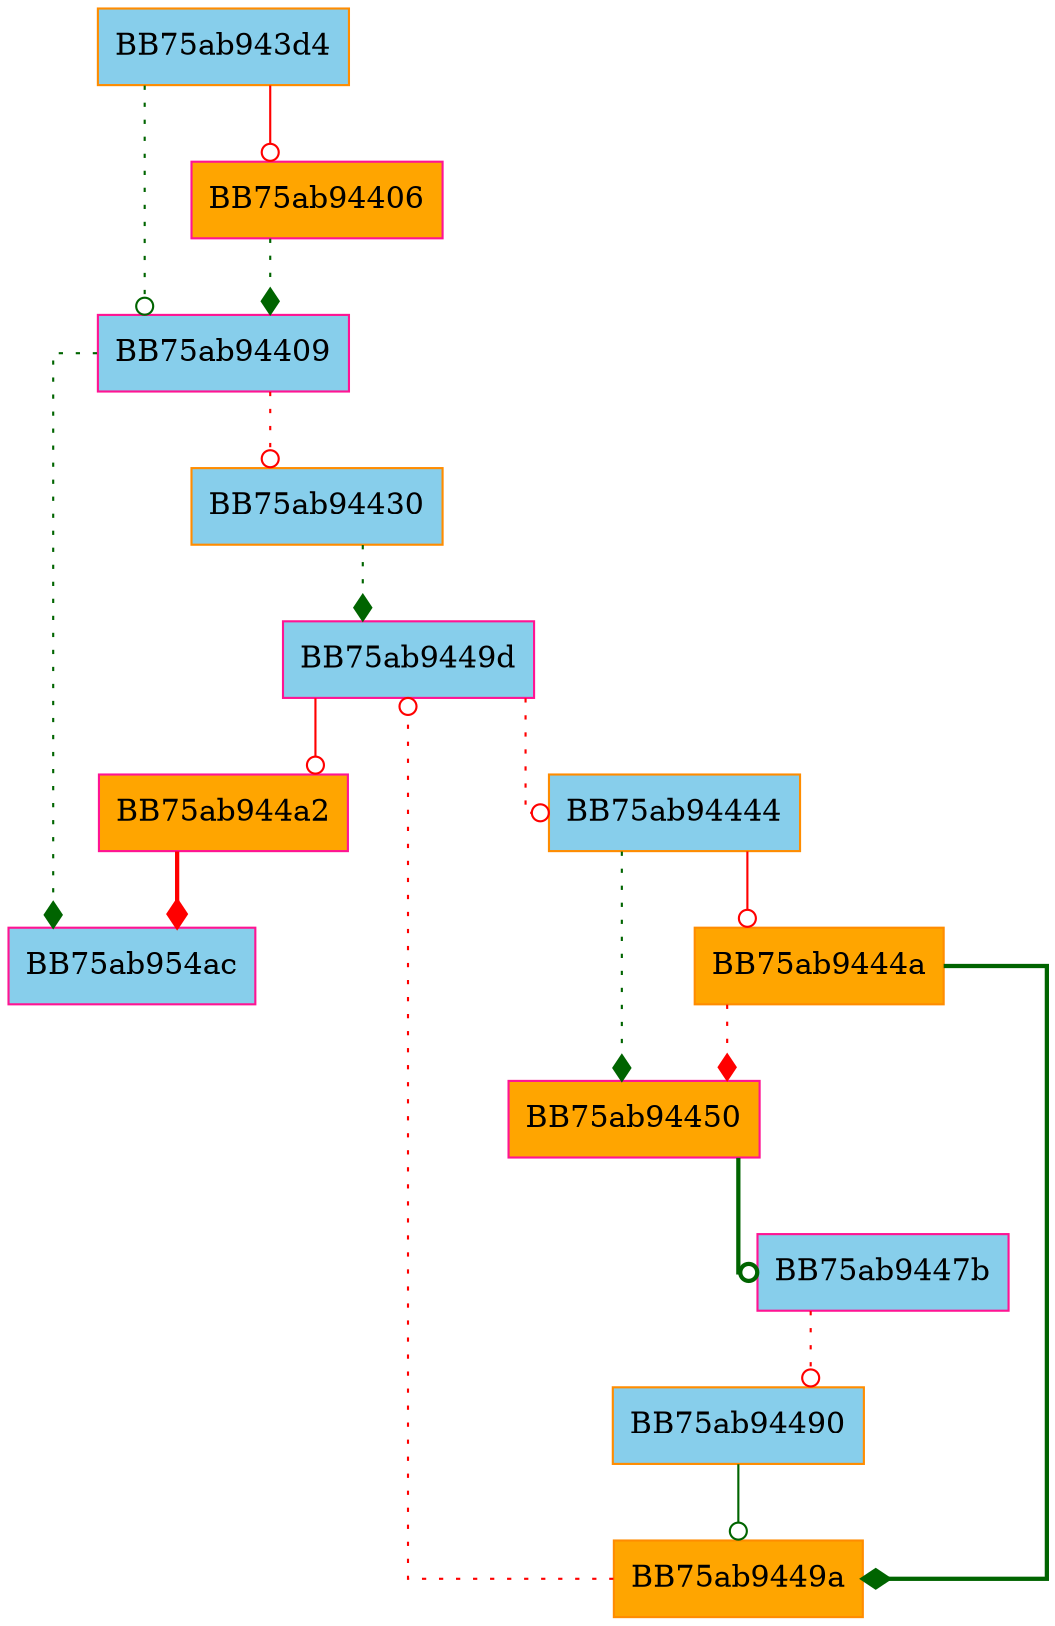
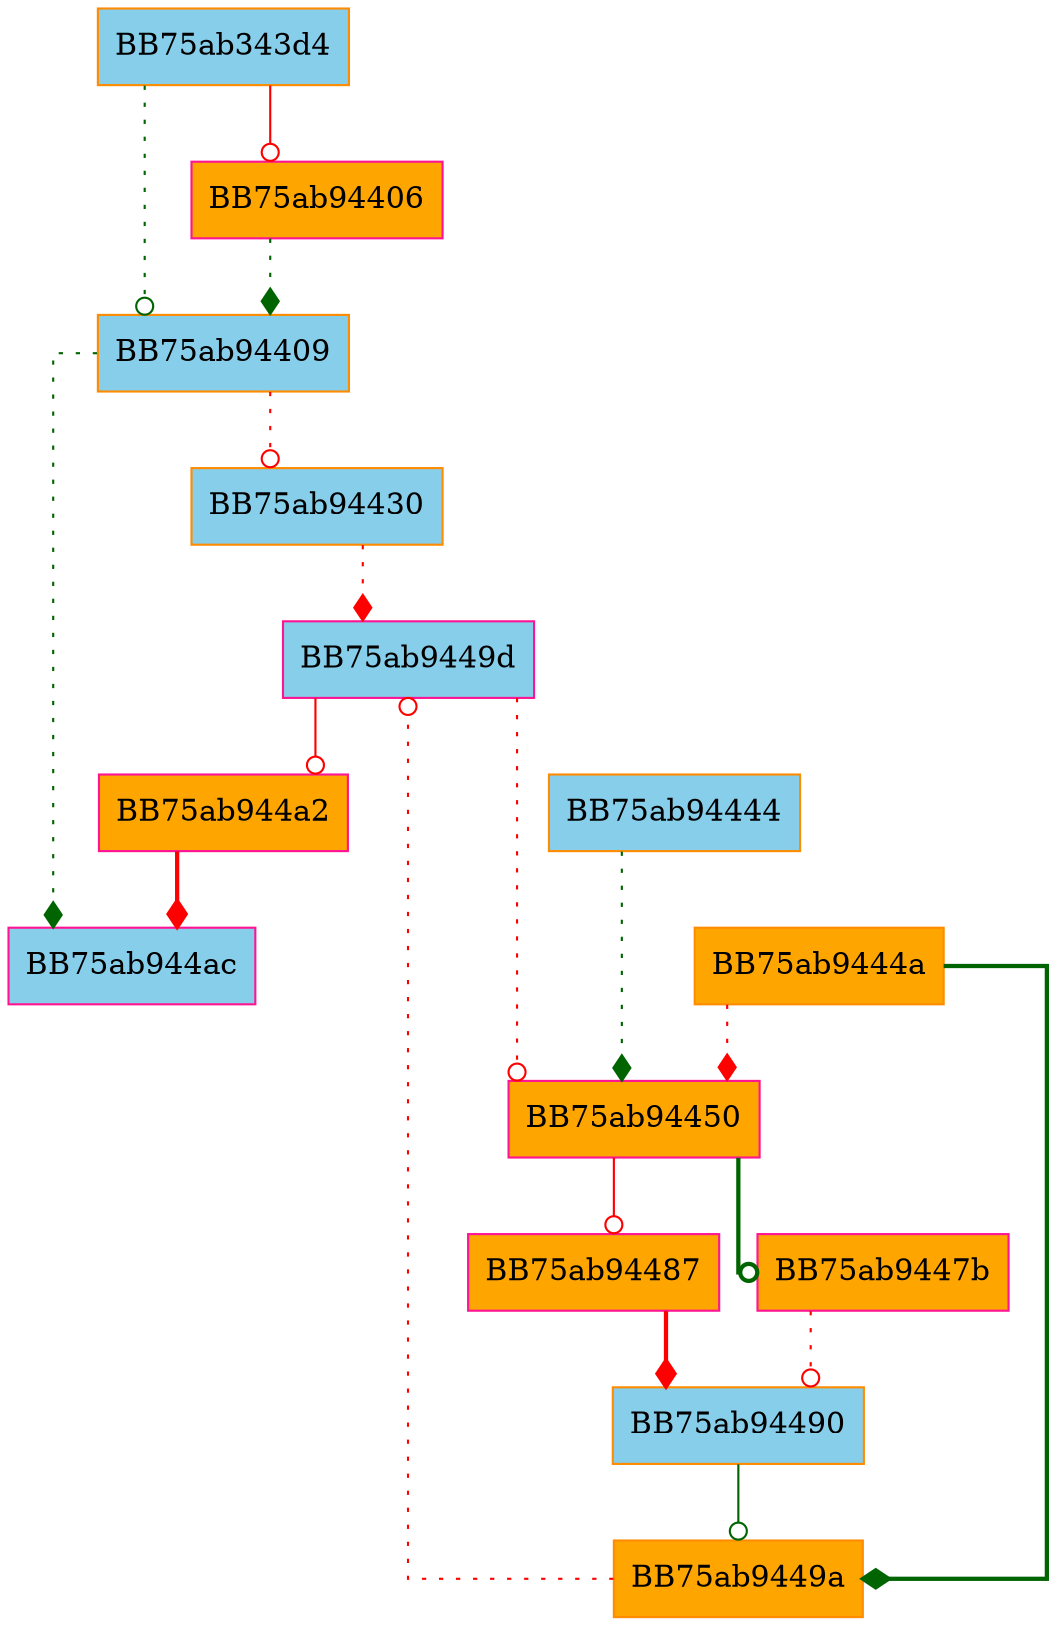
node "BB75ab943d4": label "BB75ab943d4" -> "BB75ab343d4"
node "BB75ab94409": color deeppink -> darkorange
edge "BB75ab94430" -> "BB75ab9449d": color darkgreen -> red
edge "BB75ab9449d" -> "BB75ab94444": now "BB75ab9449d" -> "BB75ab94450"
edge "BB75ab94444" -> "BB75ab9444a": removed
node "BB75ab954ac": label "BB75ab954ac" -> "BB75ab944ac"
node "BB75ab94487": added
node "BB75ab9447b": fillcolor skyblue -> orange
